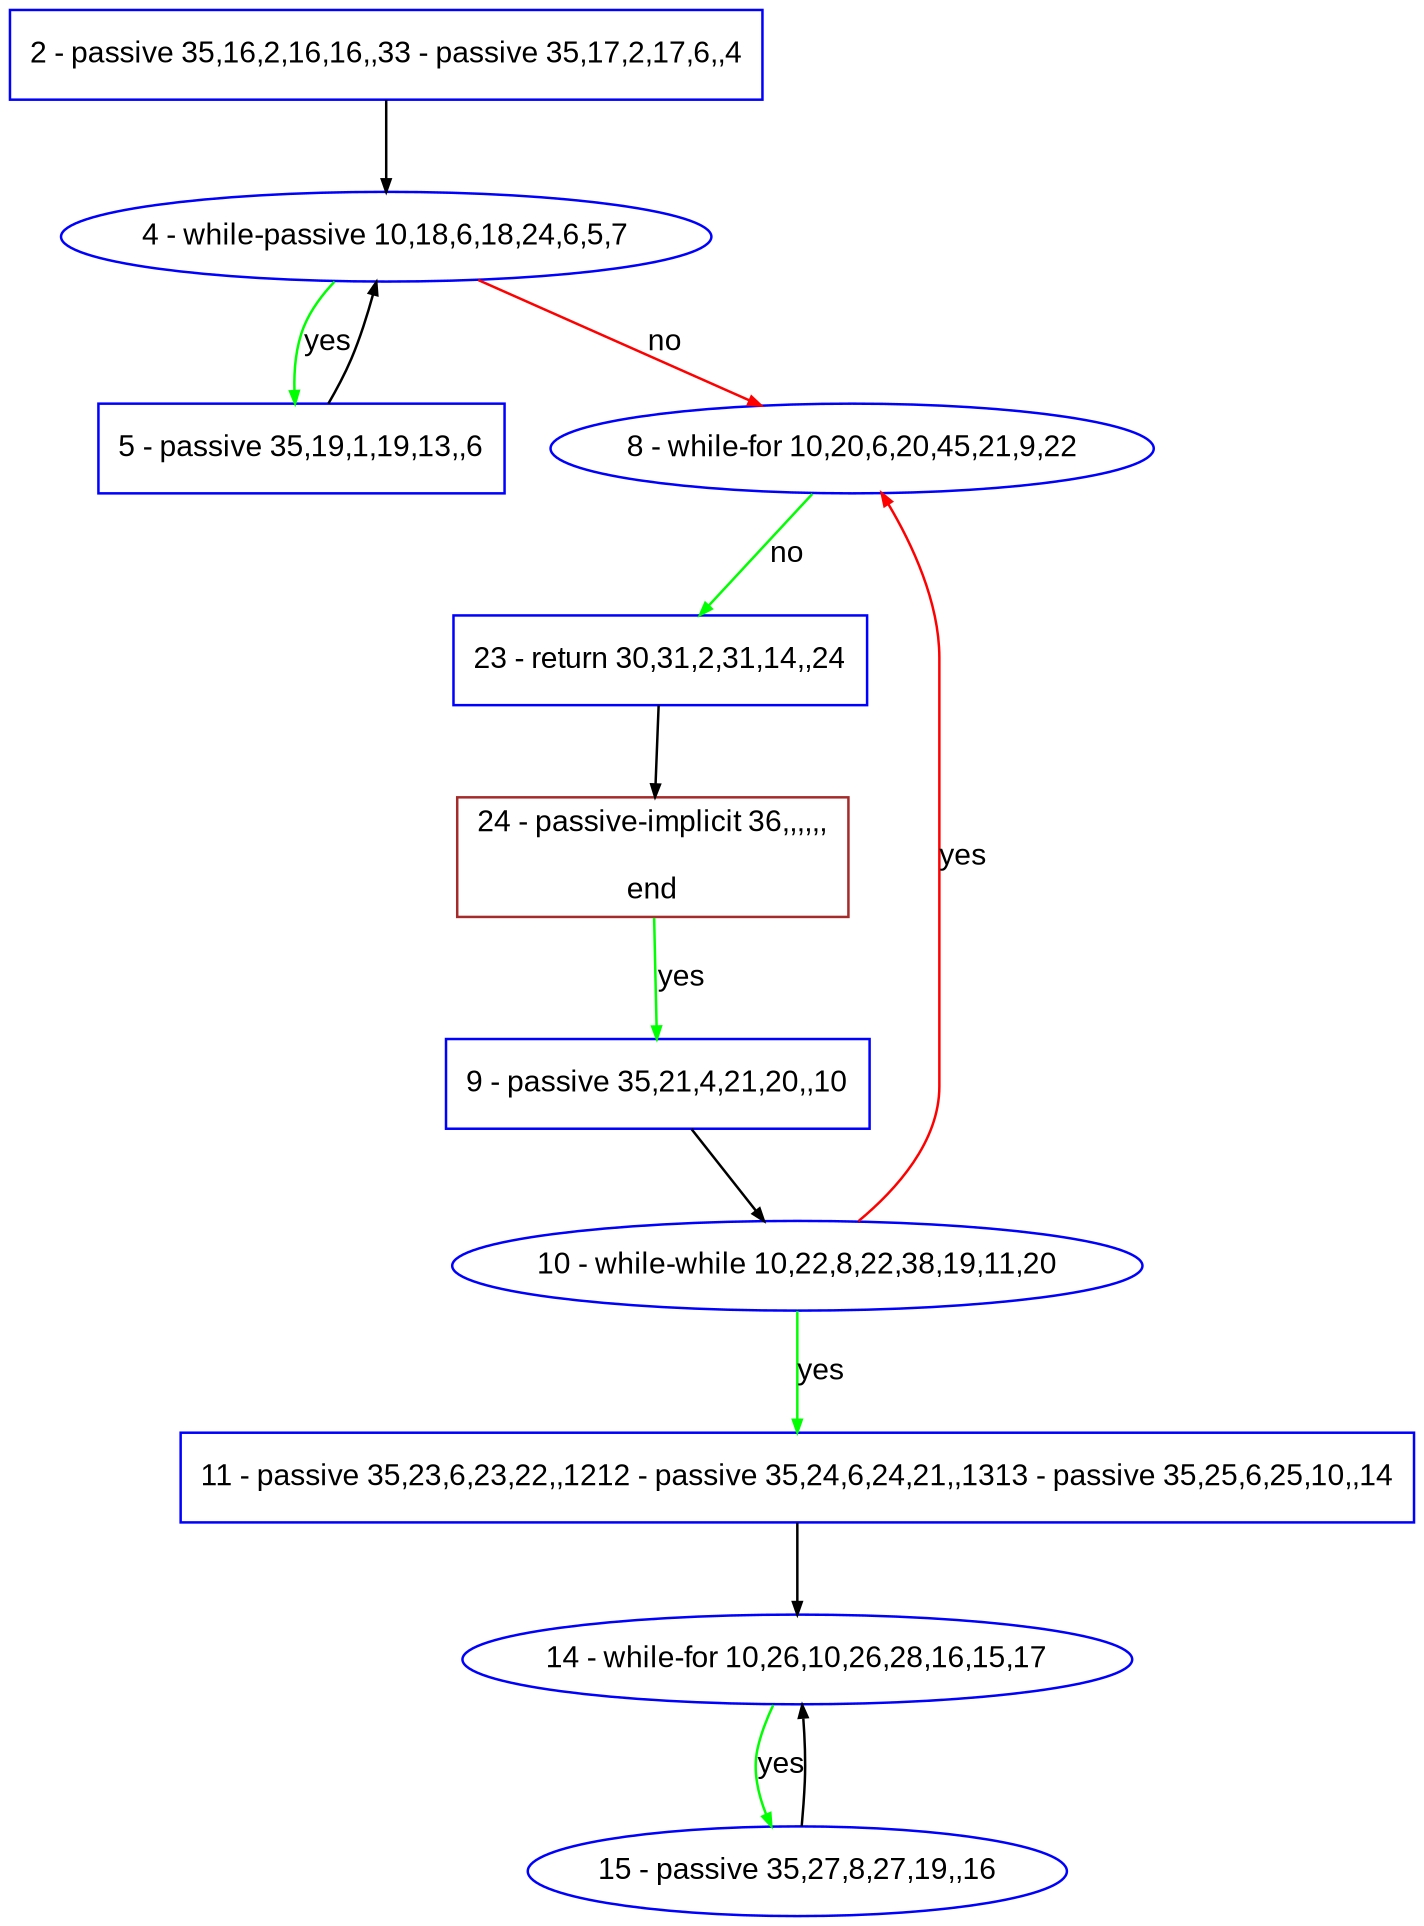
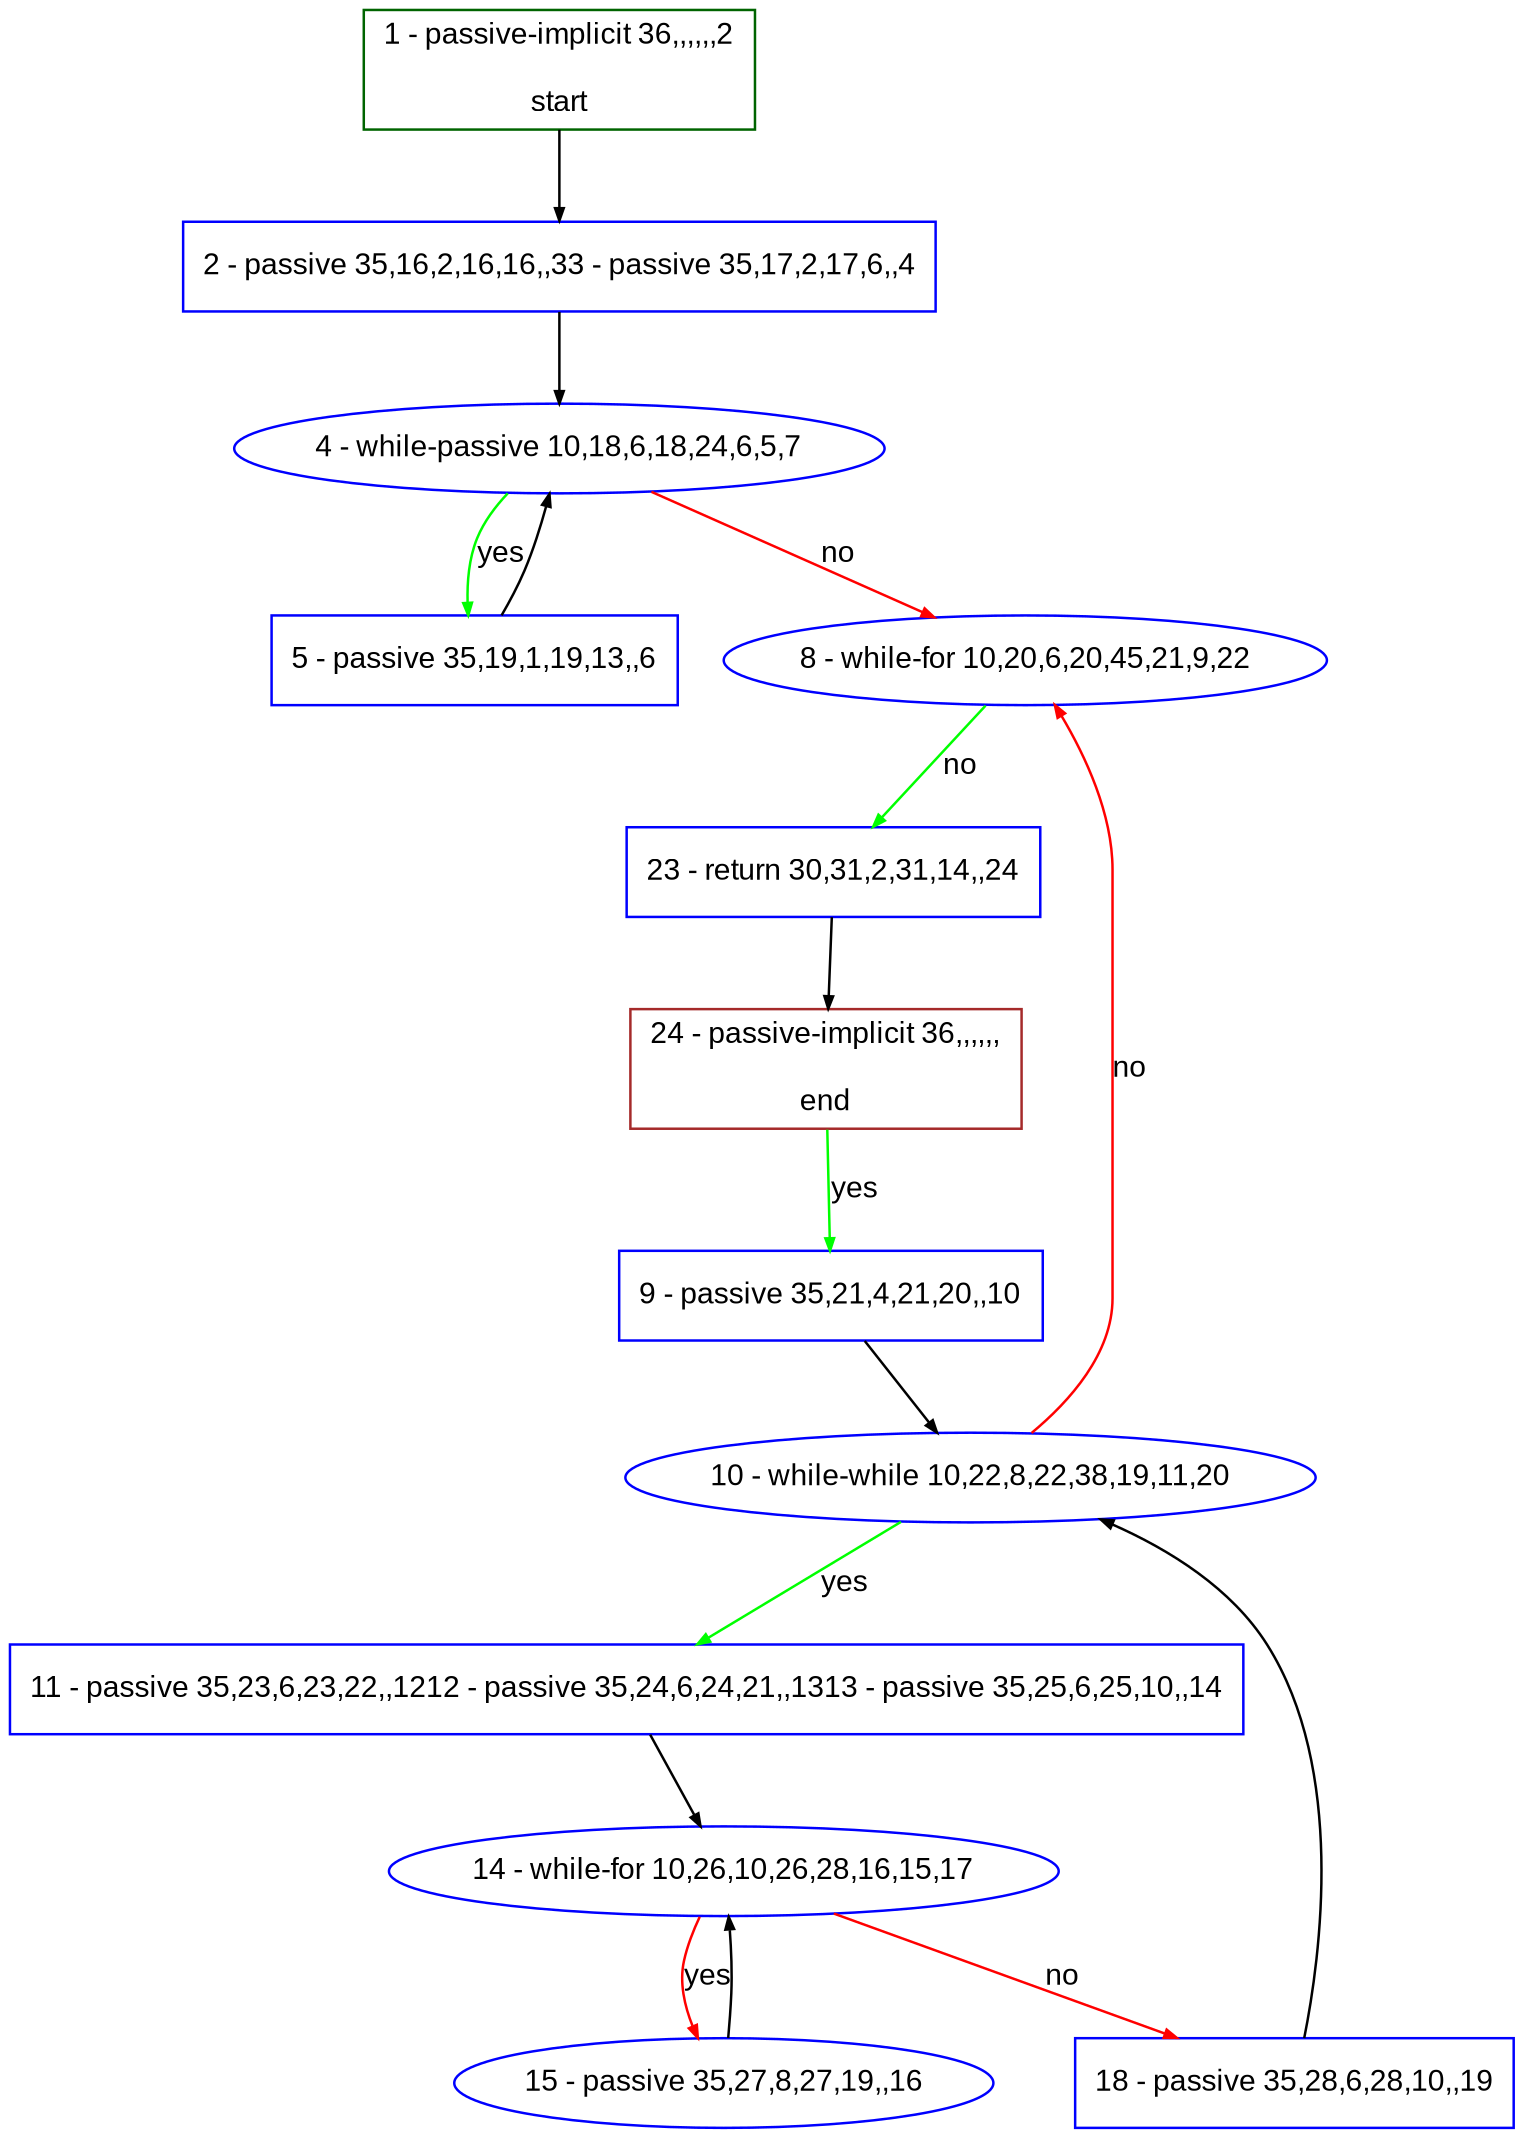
node "1 - passive-implicit 36,,,,,,2 start": added
edge "10 - while-while 10,22,8,22,38,19,11,20" -> "8 - while-for 10,20,6,20,45,21,9,22": label "yes" -> "no"
edge "14 - while-for 10,26,10,26,28,16,15,17" -> "15 - passive 35,27,8,27,19,,16": color #00ff00 -> #ff0000
node "18 - passive 35,28,6,28,10,,19": added
